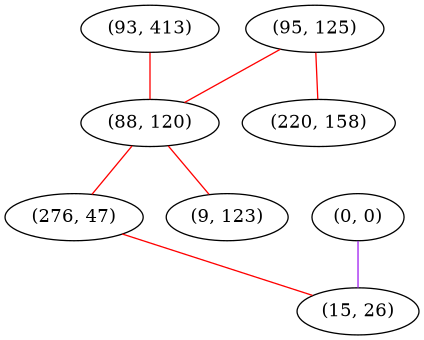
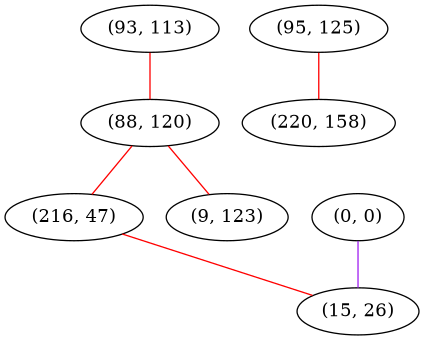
node "(93, 413)": label "(93, 413)" -> "(93, 113)"
edge "(95, 125)" -- "(88, 120)": removed
node "(276, 47)": label "(276, 47)" -> "(216, 47)"
